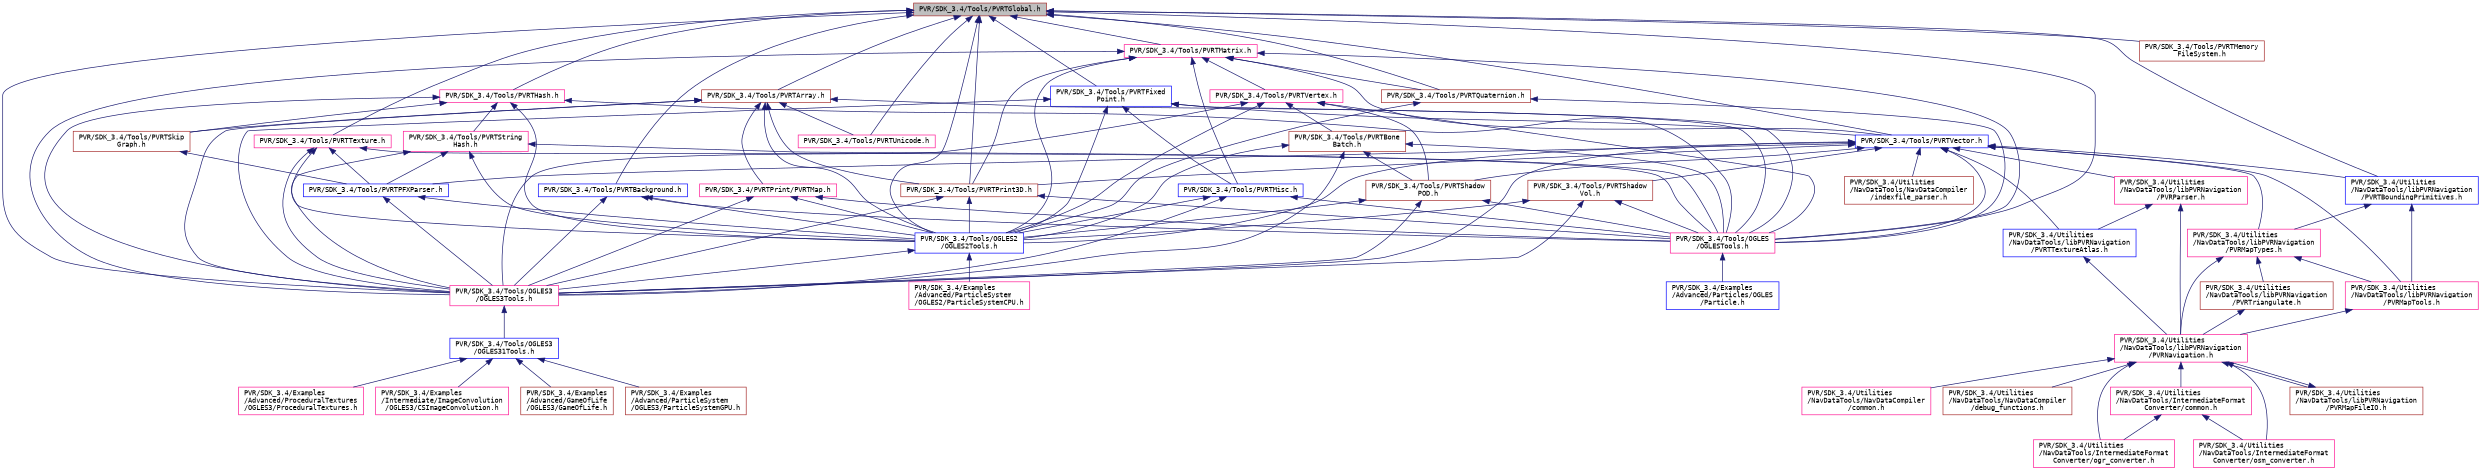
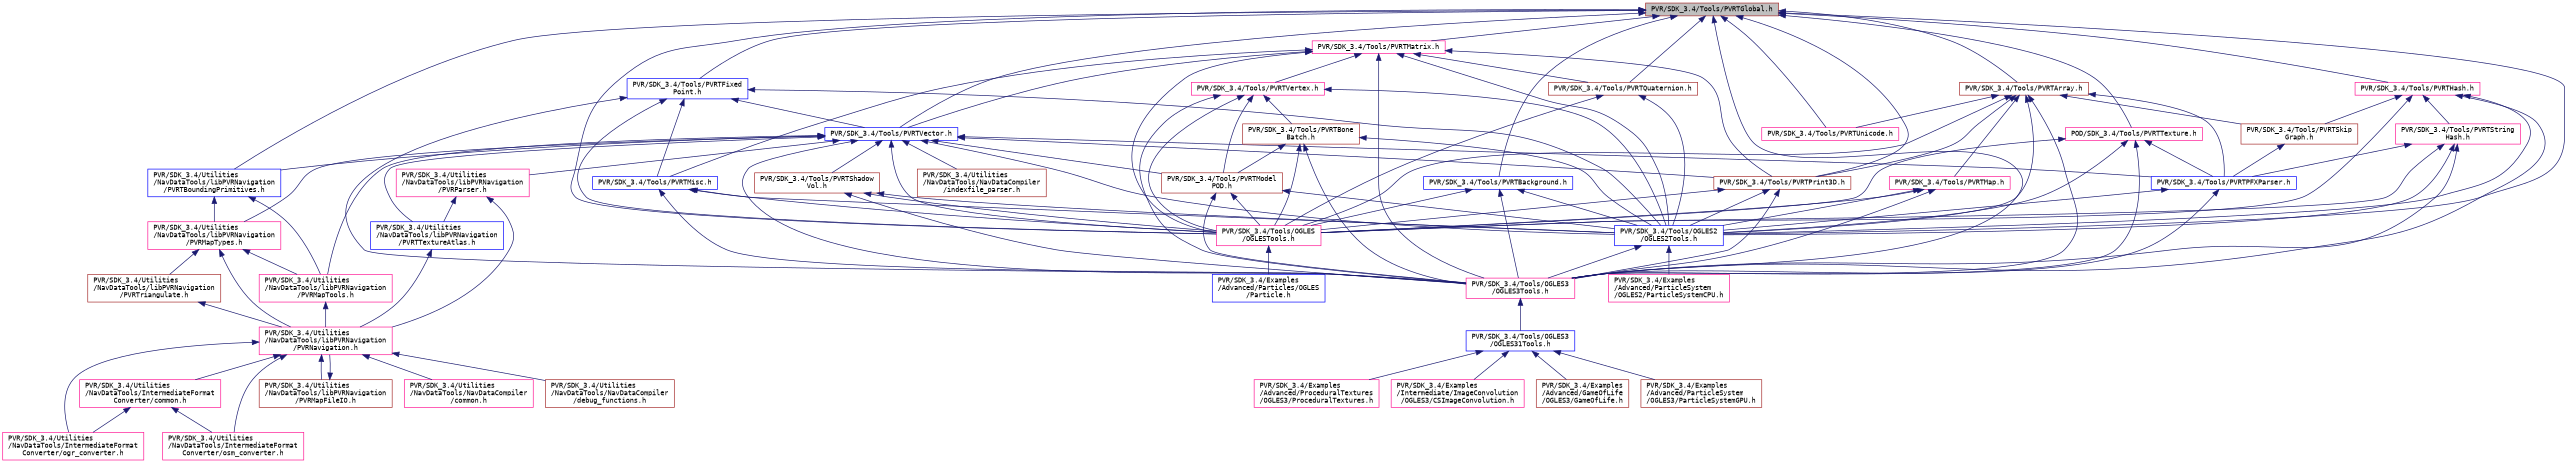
node "PVR/SDK_3.4/Tools/PVRTMemory FileSystem.h": removed
edge "PVR/SDK_3.4/Tools/PVRTPFXParser.h" -> "PVR/SDK_3.4/Tools/PVRTArray.h": added
node "PVR/SDK_3.4/Tools/PVRTTexture.h": label "PVR/SDK_3.4/Tools/PVRTTexture.h" -> "POD/SDK_3.4/Tools/PVRTTexture.h"
node "PVR/SDK_3.4/PVRTPrint/PVRTMap.h": label "PVR/SDK_3.4/PVRTPrint/PVRTMap.h" -> "PVR/SDK_3.4/Tools/PVRTMap.h"
node "PVR/SDK_3.4/Tools/PVRTShadow POD.h": label "PVR/SDK_3.4/Tools/PVRTShadow POD.h" -> "PVR/SDK_3.4/Tools/PVRTModel POD.h"
